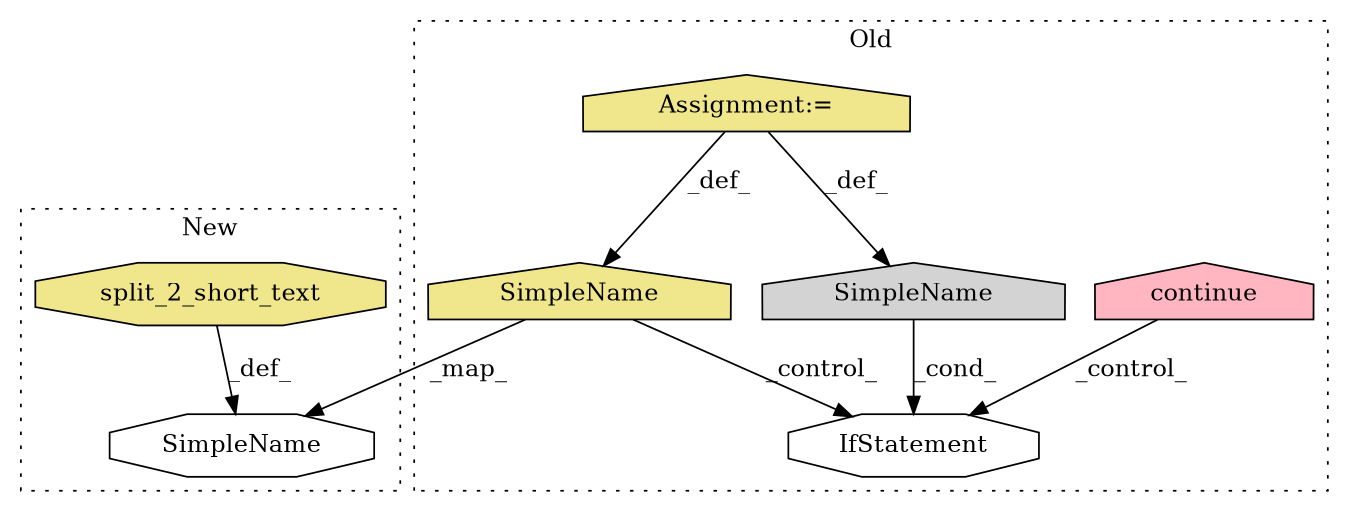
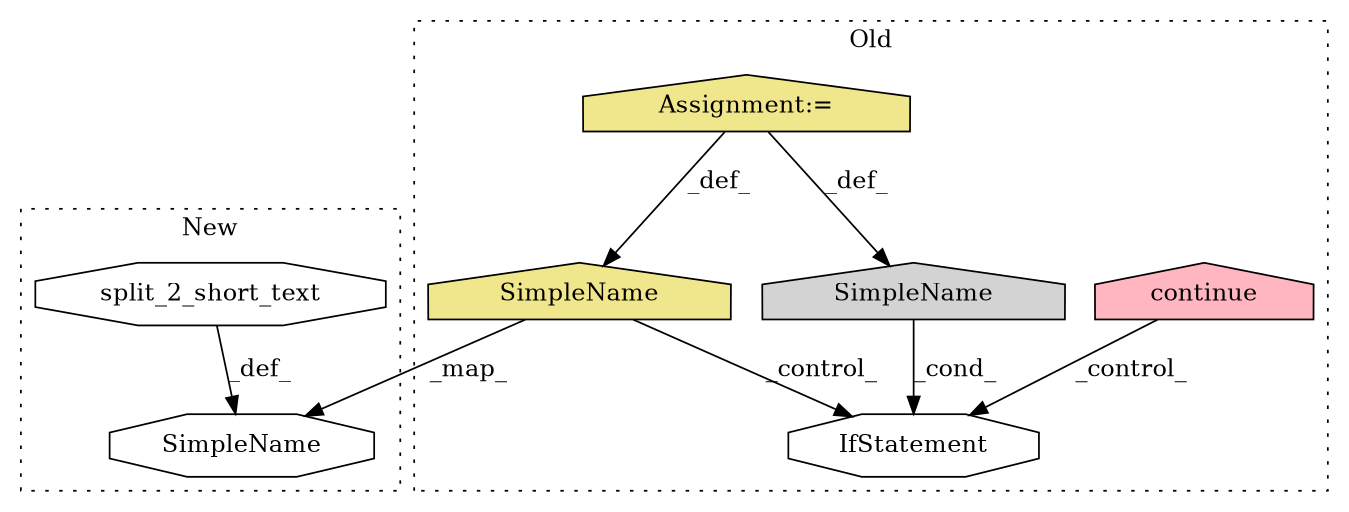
node "split_2_short_text": fillcolor khaki -> white
